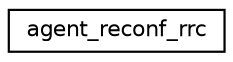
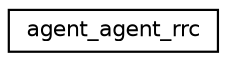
node "agent_reconf_rrc": label "agent_reconf_rrc" -> "agent_agent_rrc"
